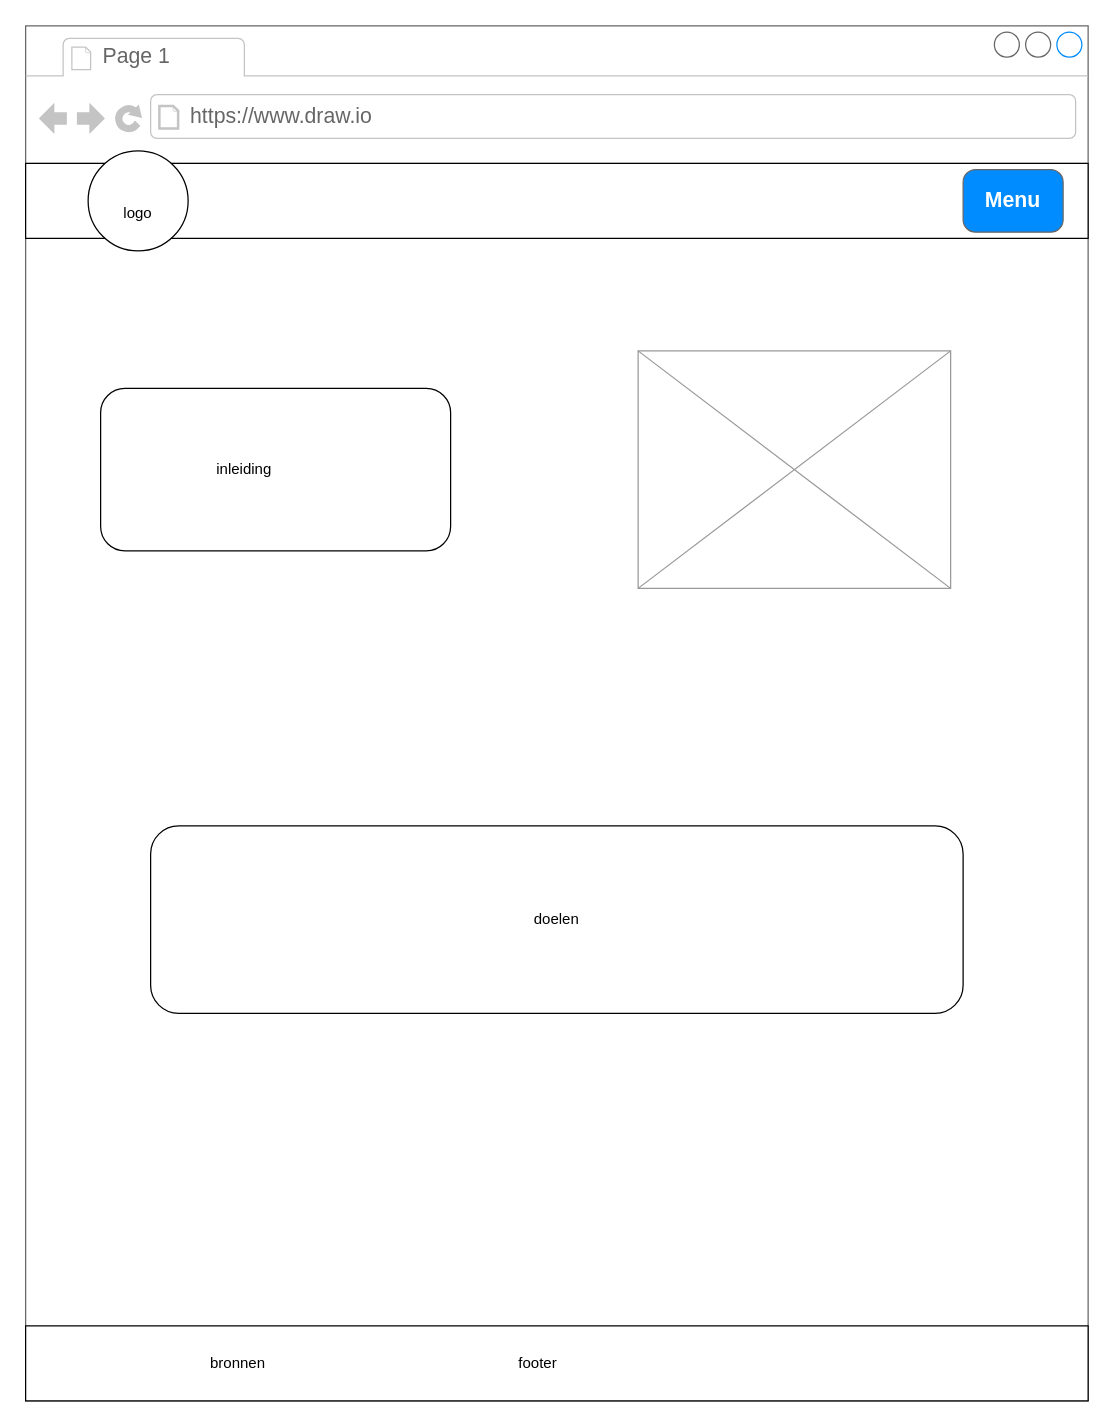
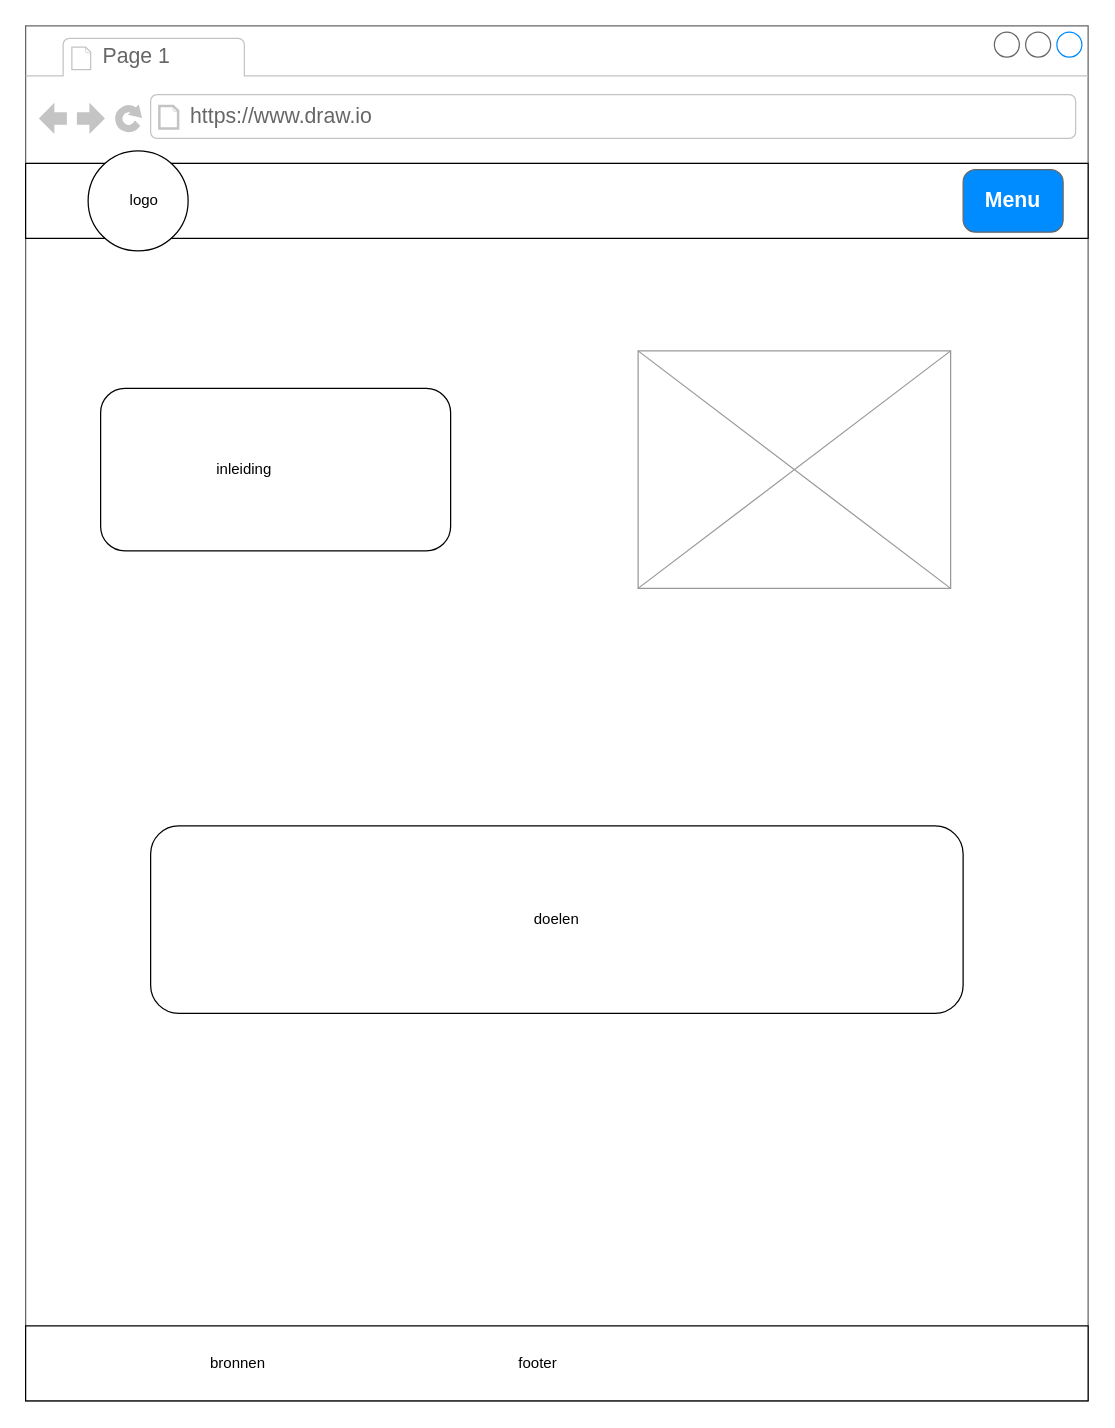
node "logo": moved (138, 213) -> (144, 201)
